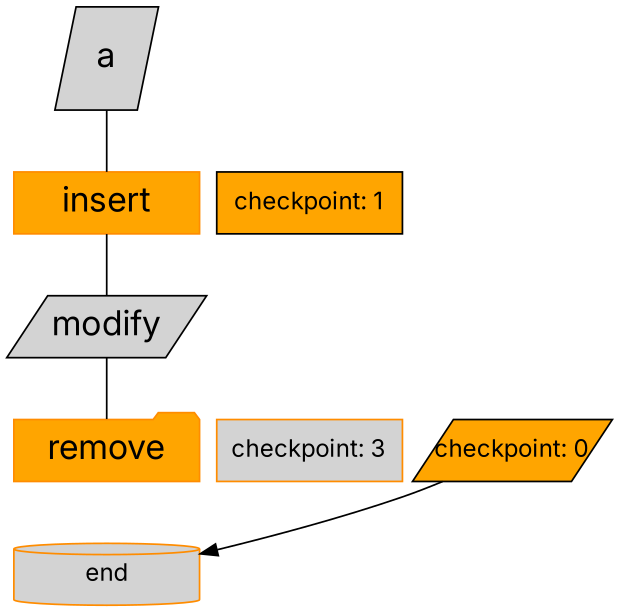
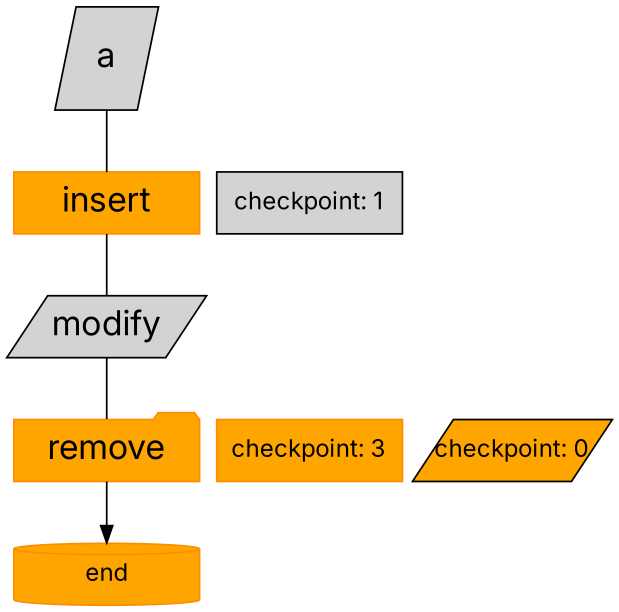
node "checkpoint: 1": fillcolor orange -> lightgrey
node "checkpoint: 3": fillcolor lightgrey -> orange
edge "checkpoint: 0" -> "end": now "remove" -> "end"
node "end": fillcolor lightgrey -> orange
